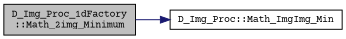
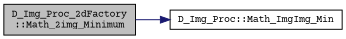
node "D_Img_Proc_1dFactory ::Math_2img_Minimum": label "D_Img_Proc_1dFactory ::Math_2img_Minimum" -> "D_Img_Proc_2dFactory ::Math_2img_Minimum"
